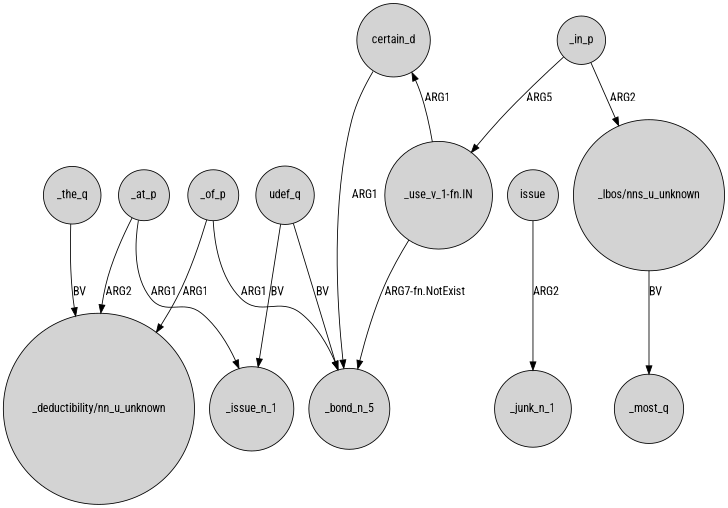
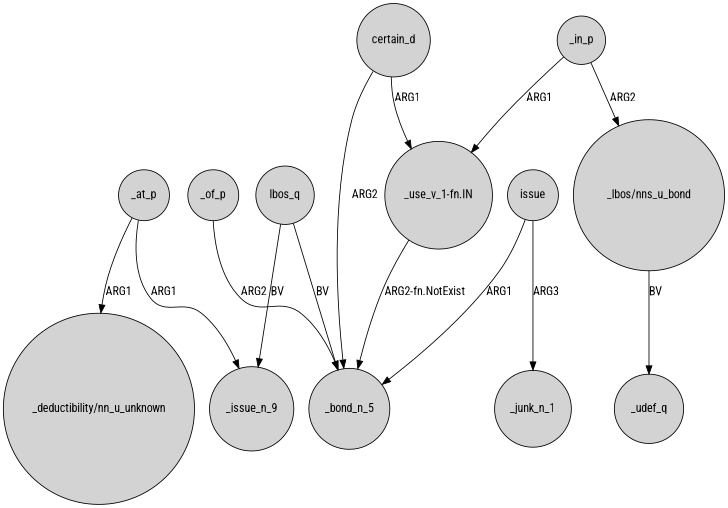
edge "_in_p" -> "_use_v_1-fn.IN": label "ARG5" -> "ARG1"
edge "_use_v_1-fn.IN" -> "certain_d": reversed
node "_the_q": removed
node "udef_q": label "udef_q" -> "lbos_q"
edge "certain_d" -> "_bond_n_5": label "ARG1" -> "ARG2"
node "_lbos/nns_u_unknown": label "_lbos/nns_u_unknown" -> "_lbos/nns_u_bond"
edge "_of_p" -> "_deductibility/nn_u_unknown": removed, label "ARG1"
edge "_at_p" -> "_deductibility/nn_u_unknown": label "ARG2" -> "ARG1"
edge "_of_p" -> "_bond_n_5": label "ARG1" -> "ARG2"
edge "_use_v_1-fn.IN" -> "_bond_n_5": label "ARG7-fn.NotExist" -> "ARG2-fn.NotExist"
edge "issue" -> "_junk_n_1": label "ARG2" -> "ARG3"
edge "issue" -> "_bond_n_5": added, label "ARG1"
node "_issue_n_1": label "_issue_n_1" -> "_issue_n_9"
node "_most_q": label "_most_q" -> "_udef_q"
